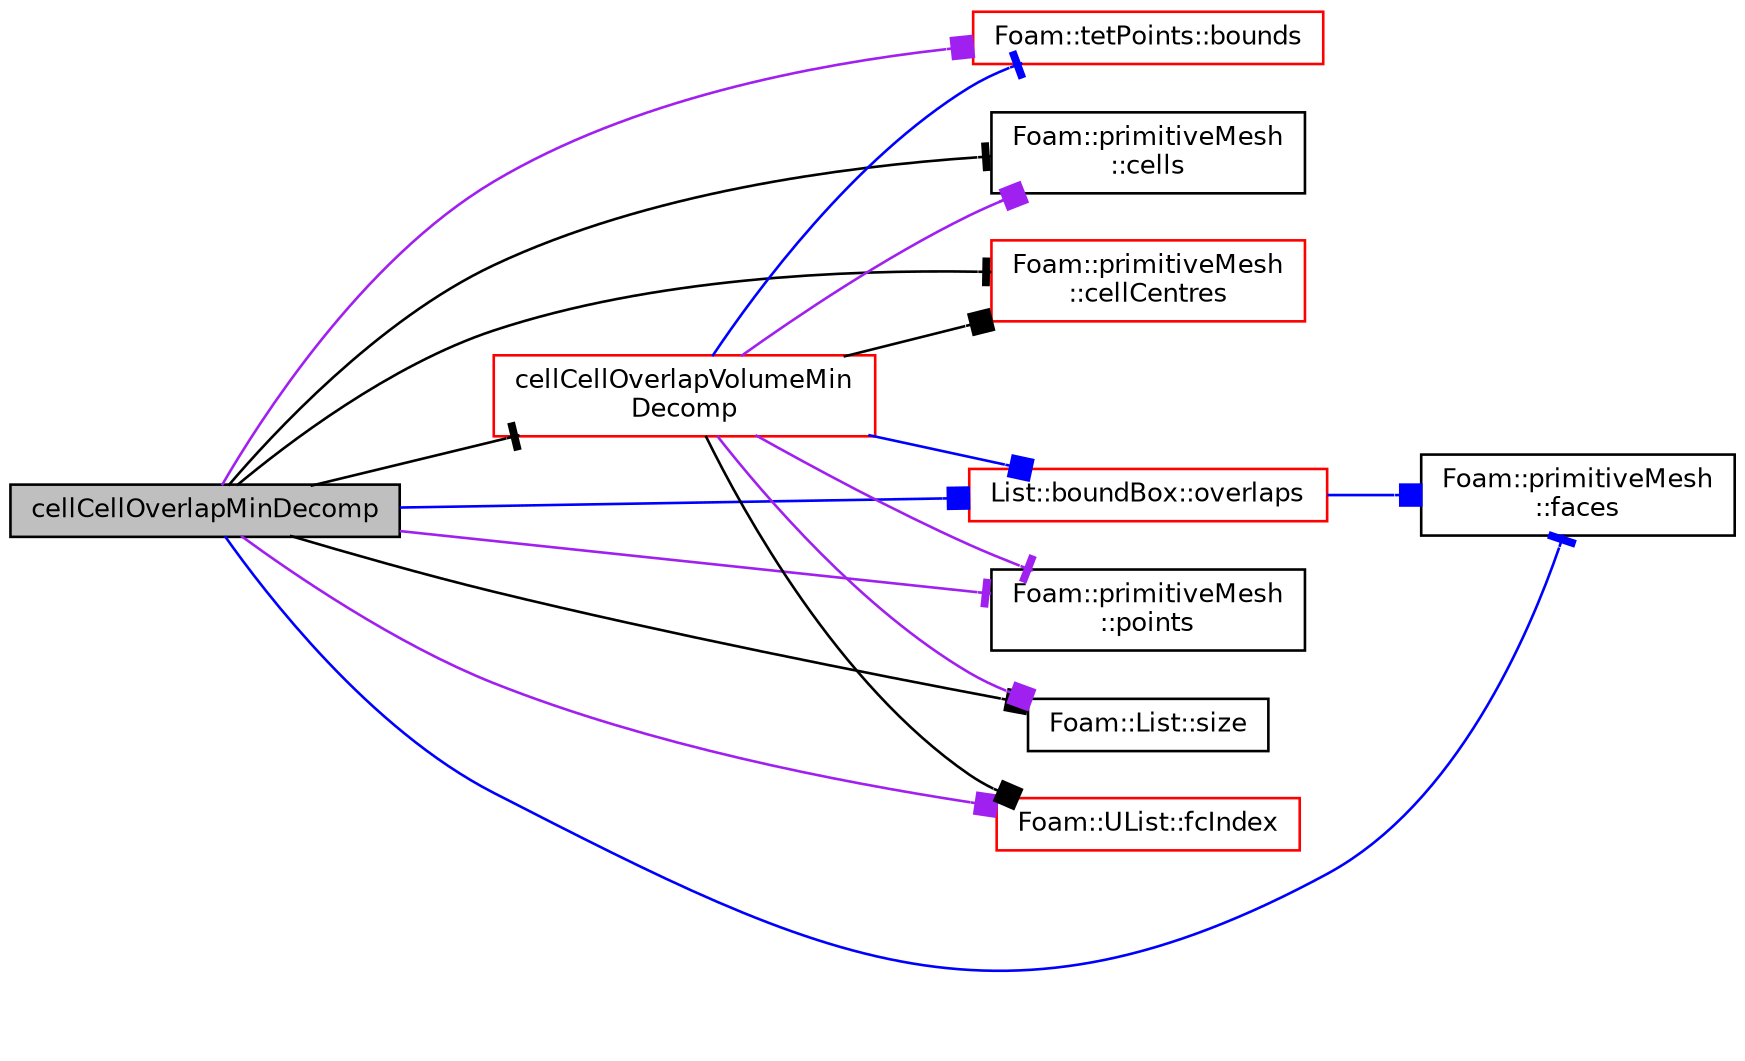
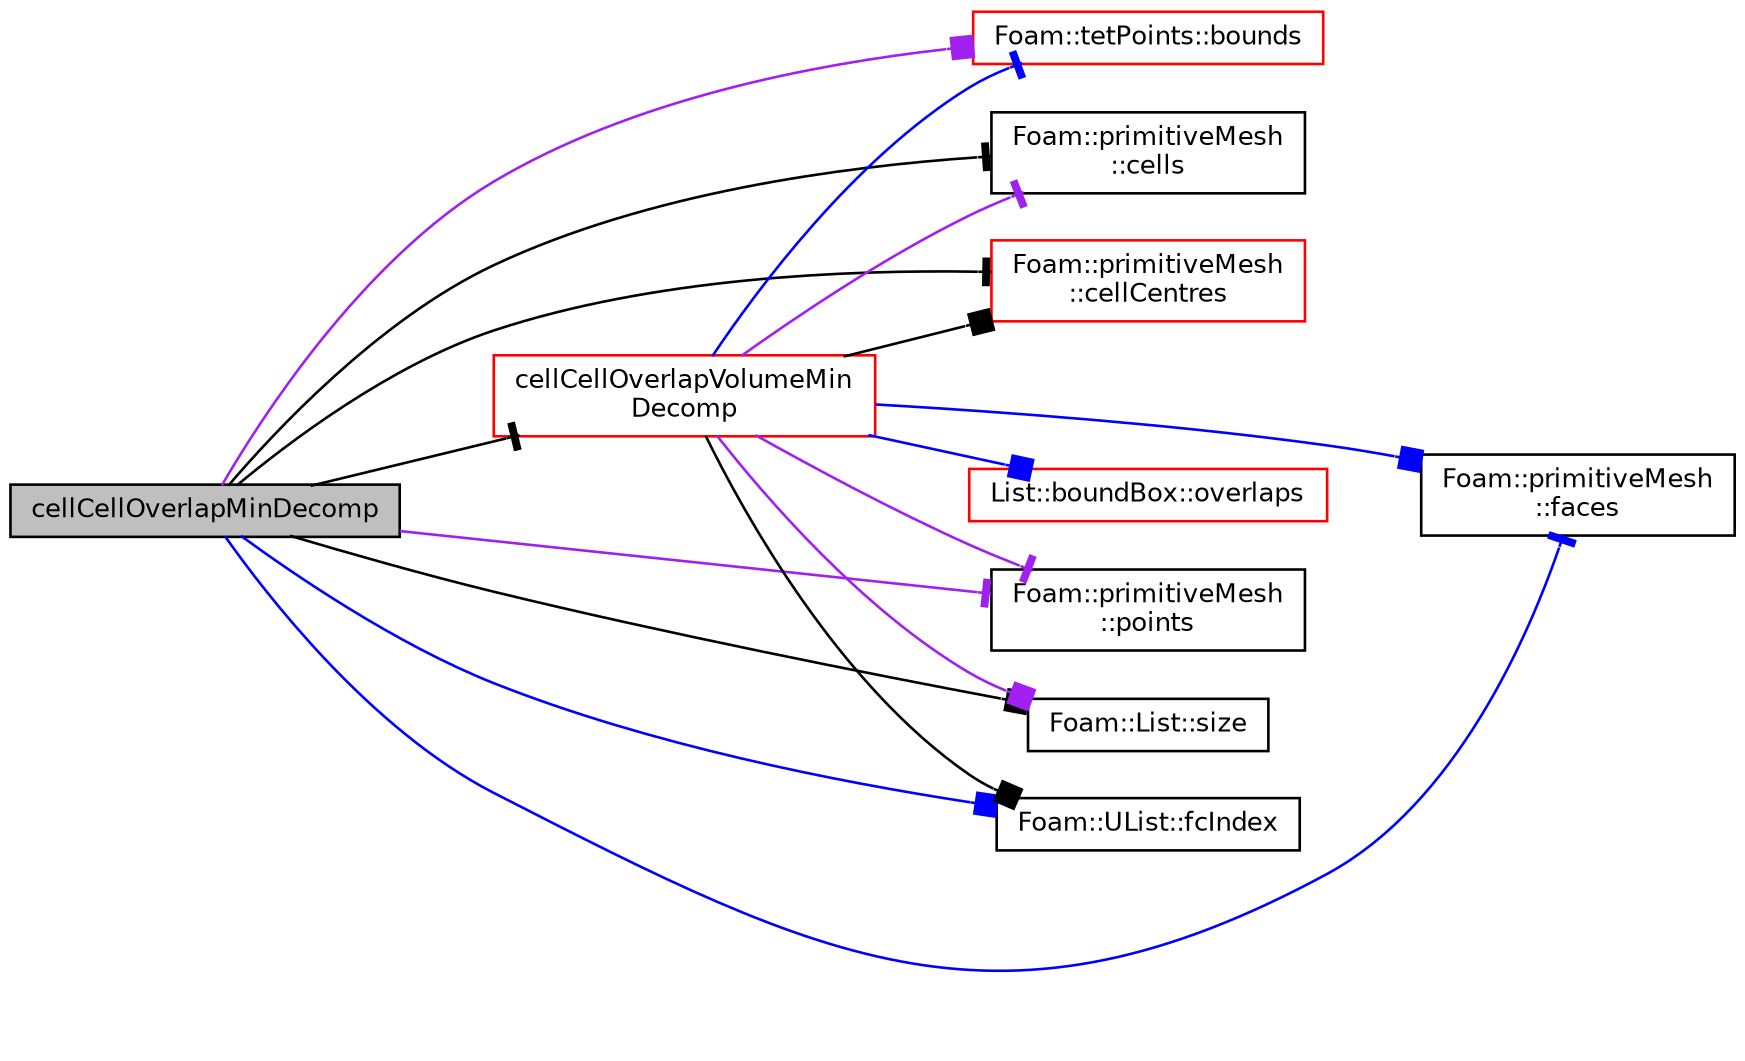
edge "cellCellOverlapVolumeMin Decomp" -> "Foam::primitiveMesh ::cells": arrowhead box -> tee
edge "List::boundBox::overlaps" -> "Foam::primitiveMesh ::faces": now "cellCellOverlapVolumeMin Decomp" -> "Foam::primitiveMesh ::faces"
edge "cellCellOverlapMinDecomp" -> "List::boundBox::overlaps": removed
edge "cellCellOverlapMinDecomp" -> "Foam::UList::fcIndex": color purple -> blue
node "Foam::UList::fcIndex": color red -> black
